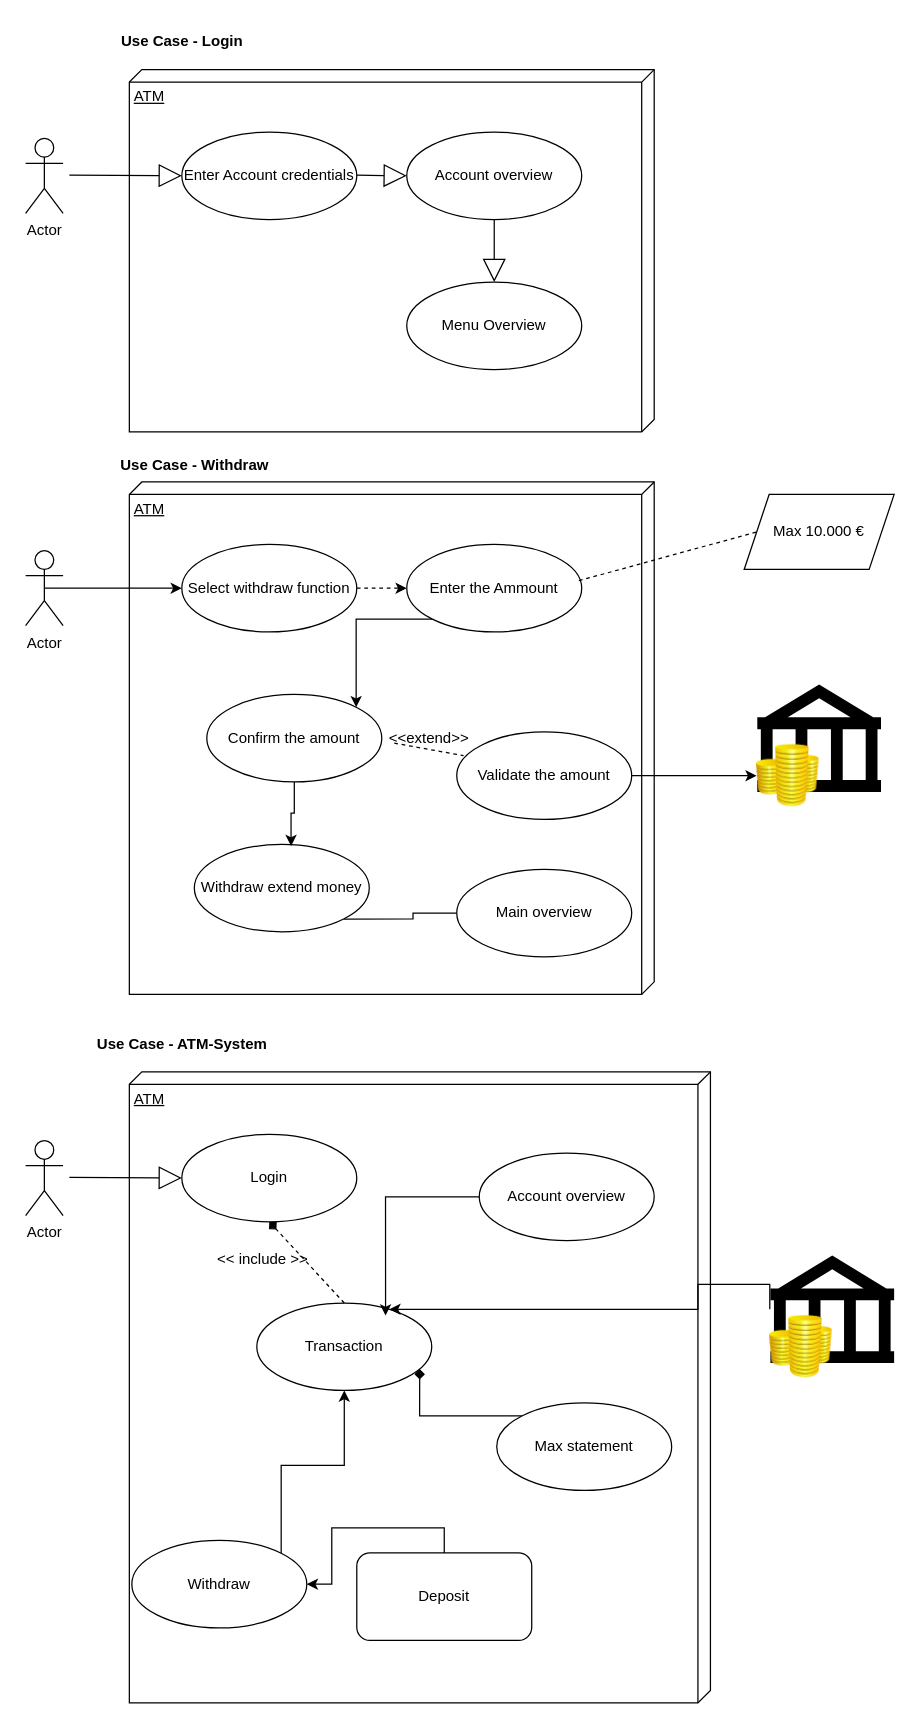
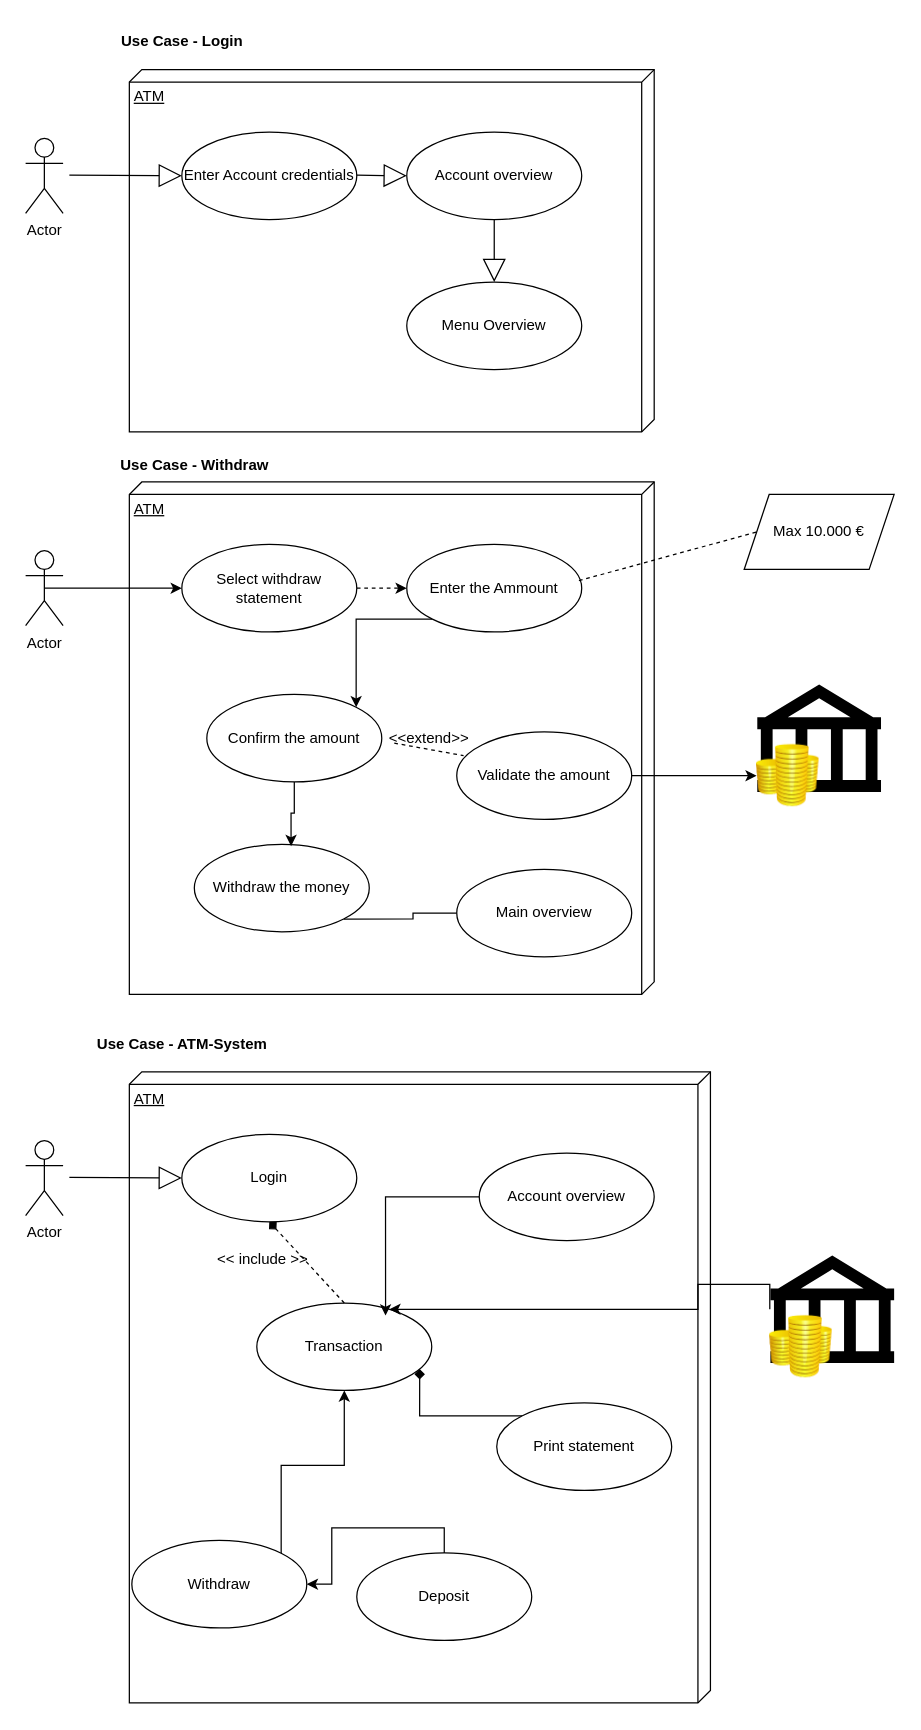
node "Select withdraw function": label "Select withdraw function" -> "Select withdraw statement"
node "Withdraw extend money": label "Withdraw extend money" -> "Withdraw the money"
node "Max statement": label "Max statement" -> "Print statement"
node "Deposit": shape rounded rectangle -> ellipse
